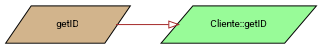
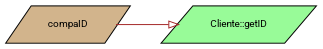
node "getID": label "getID" -> "compaID"
